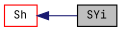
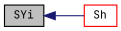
edge "SYi" -> "Sh": reversed
